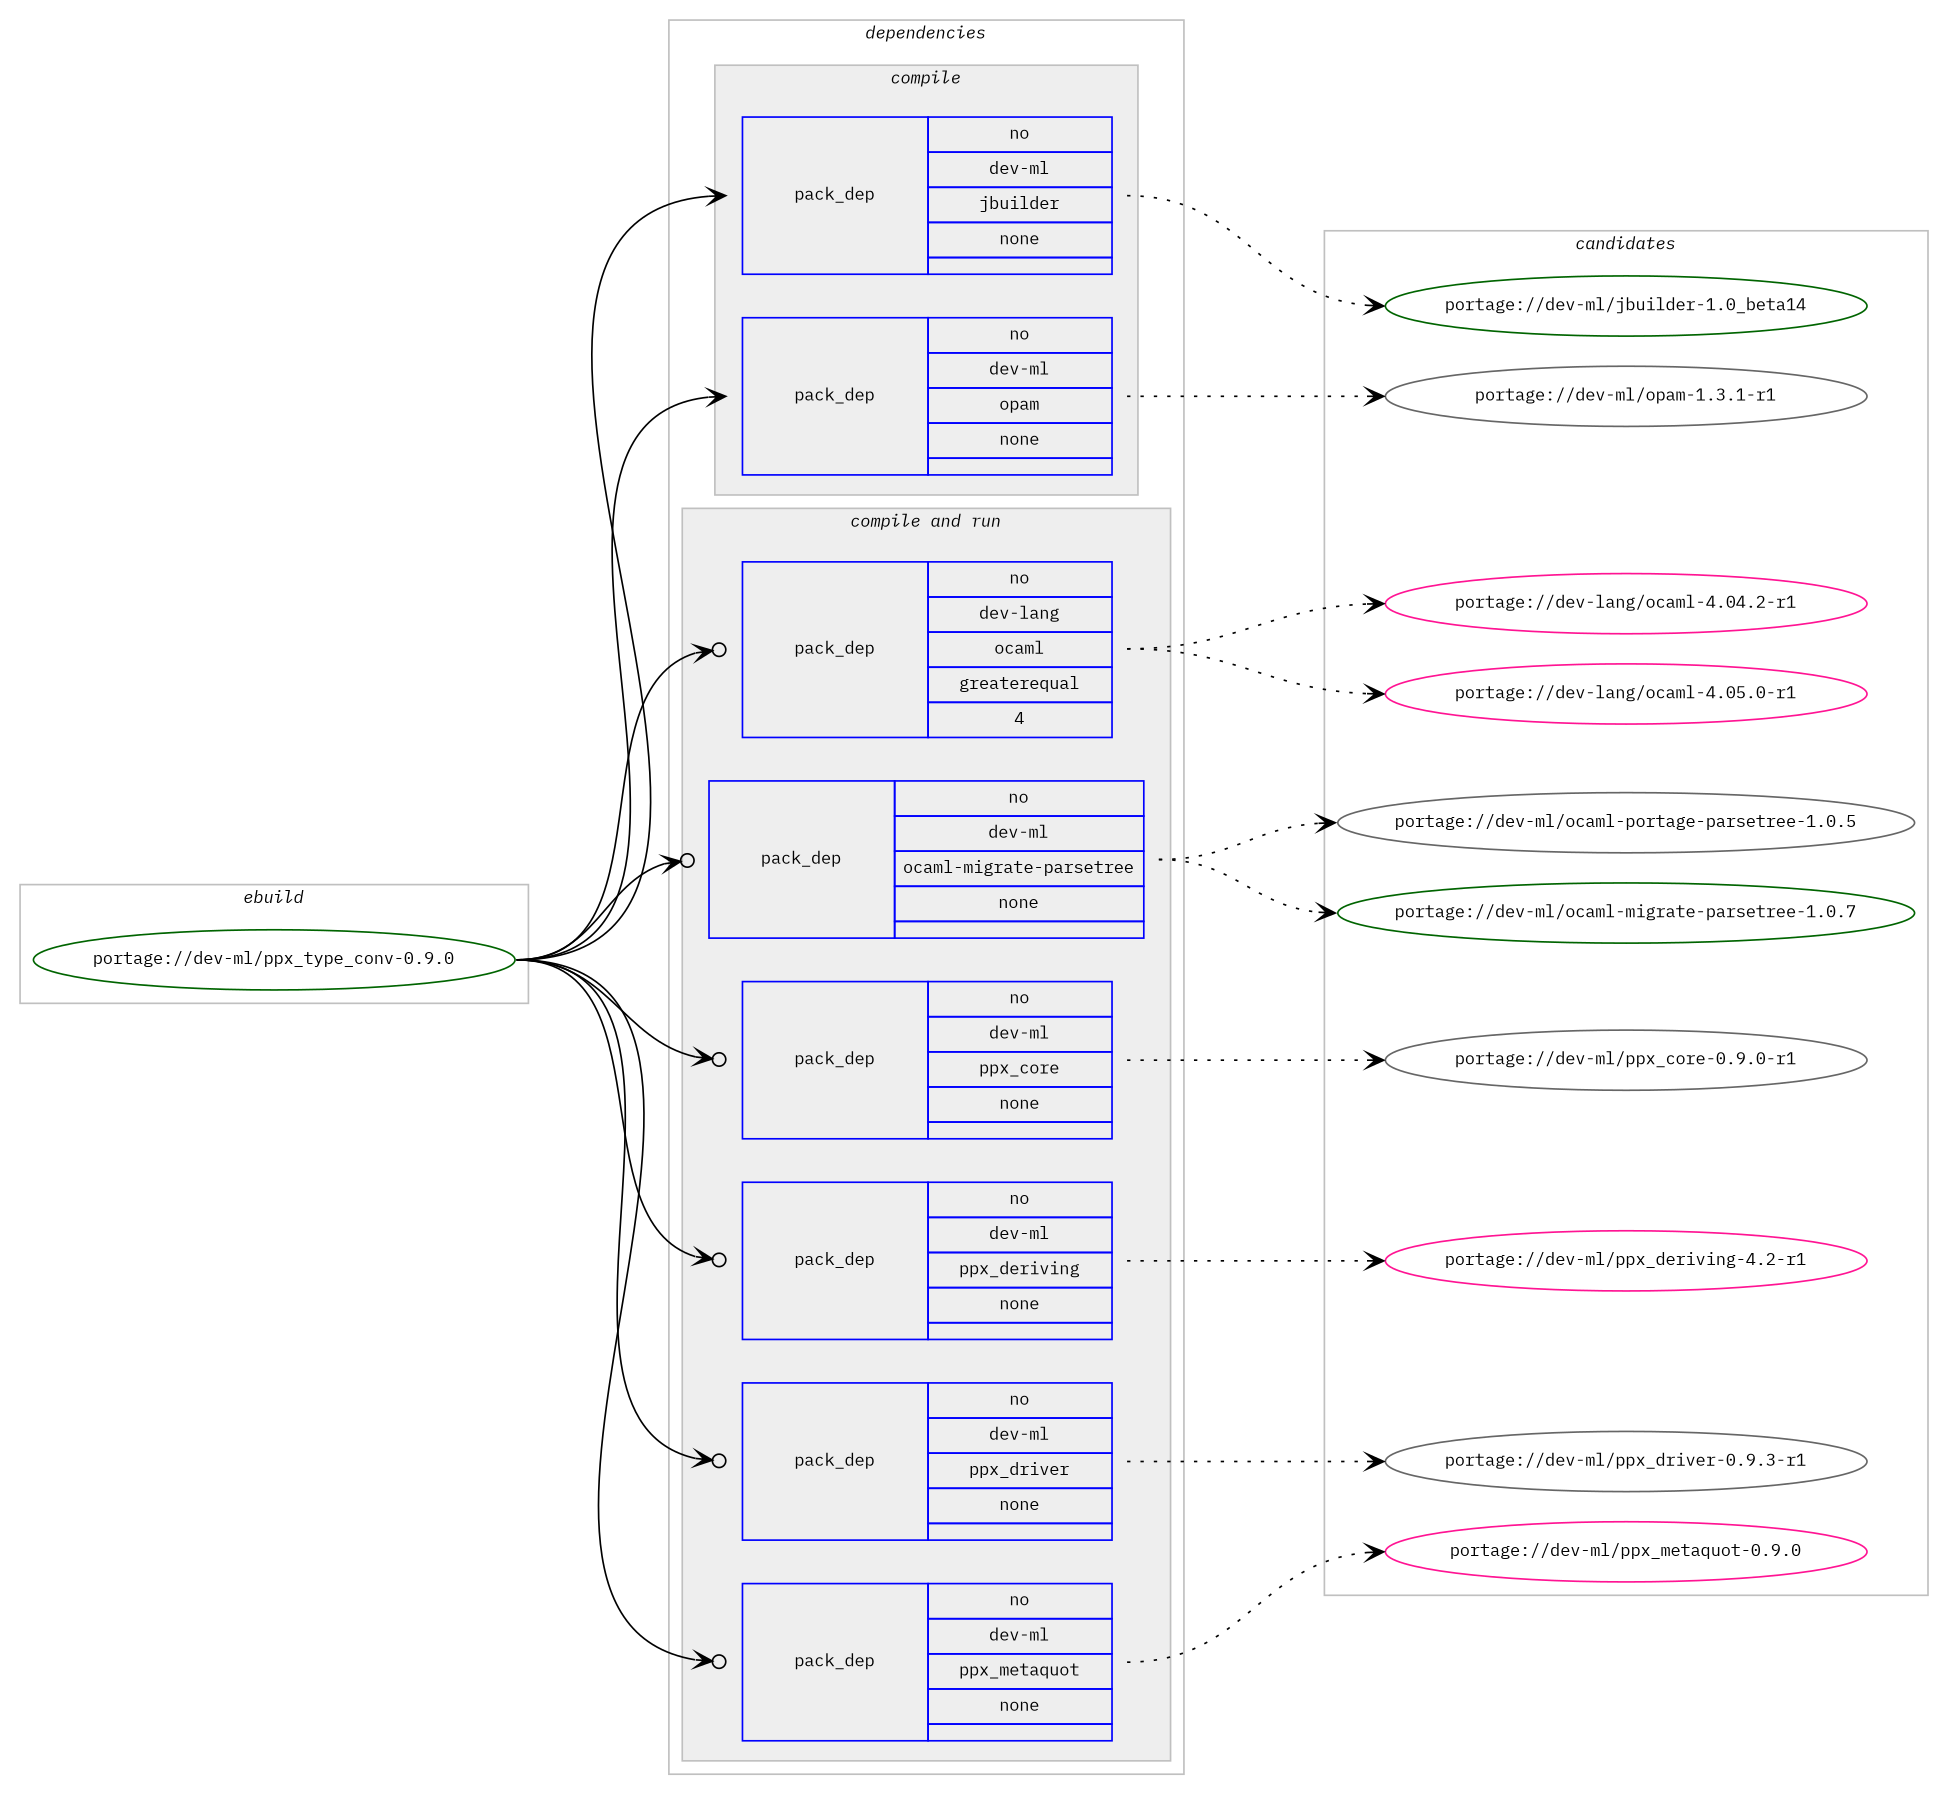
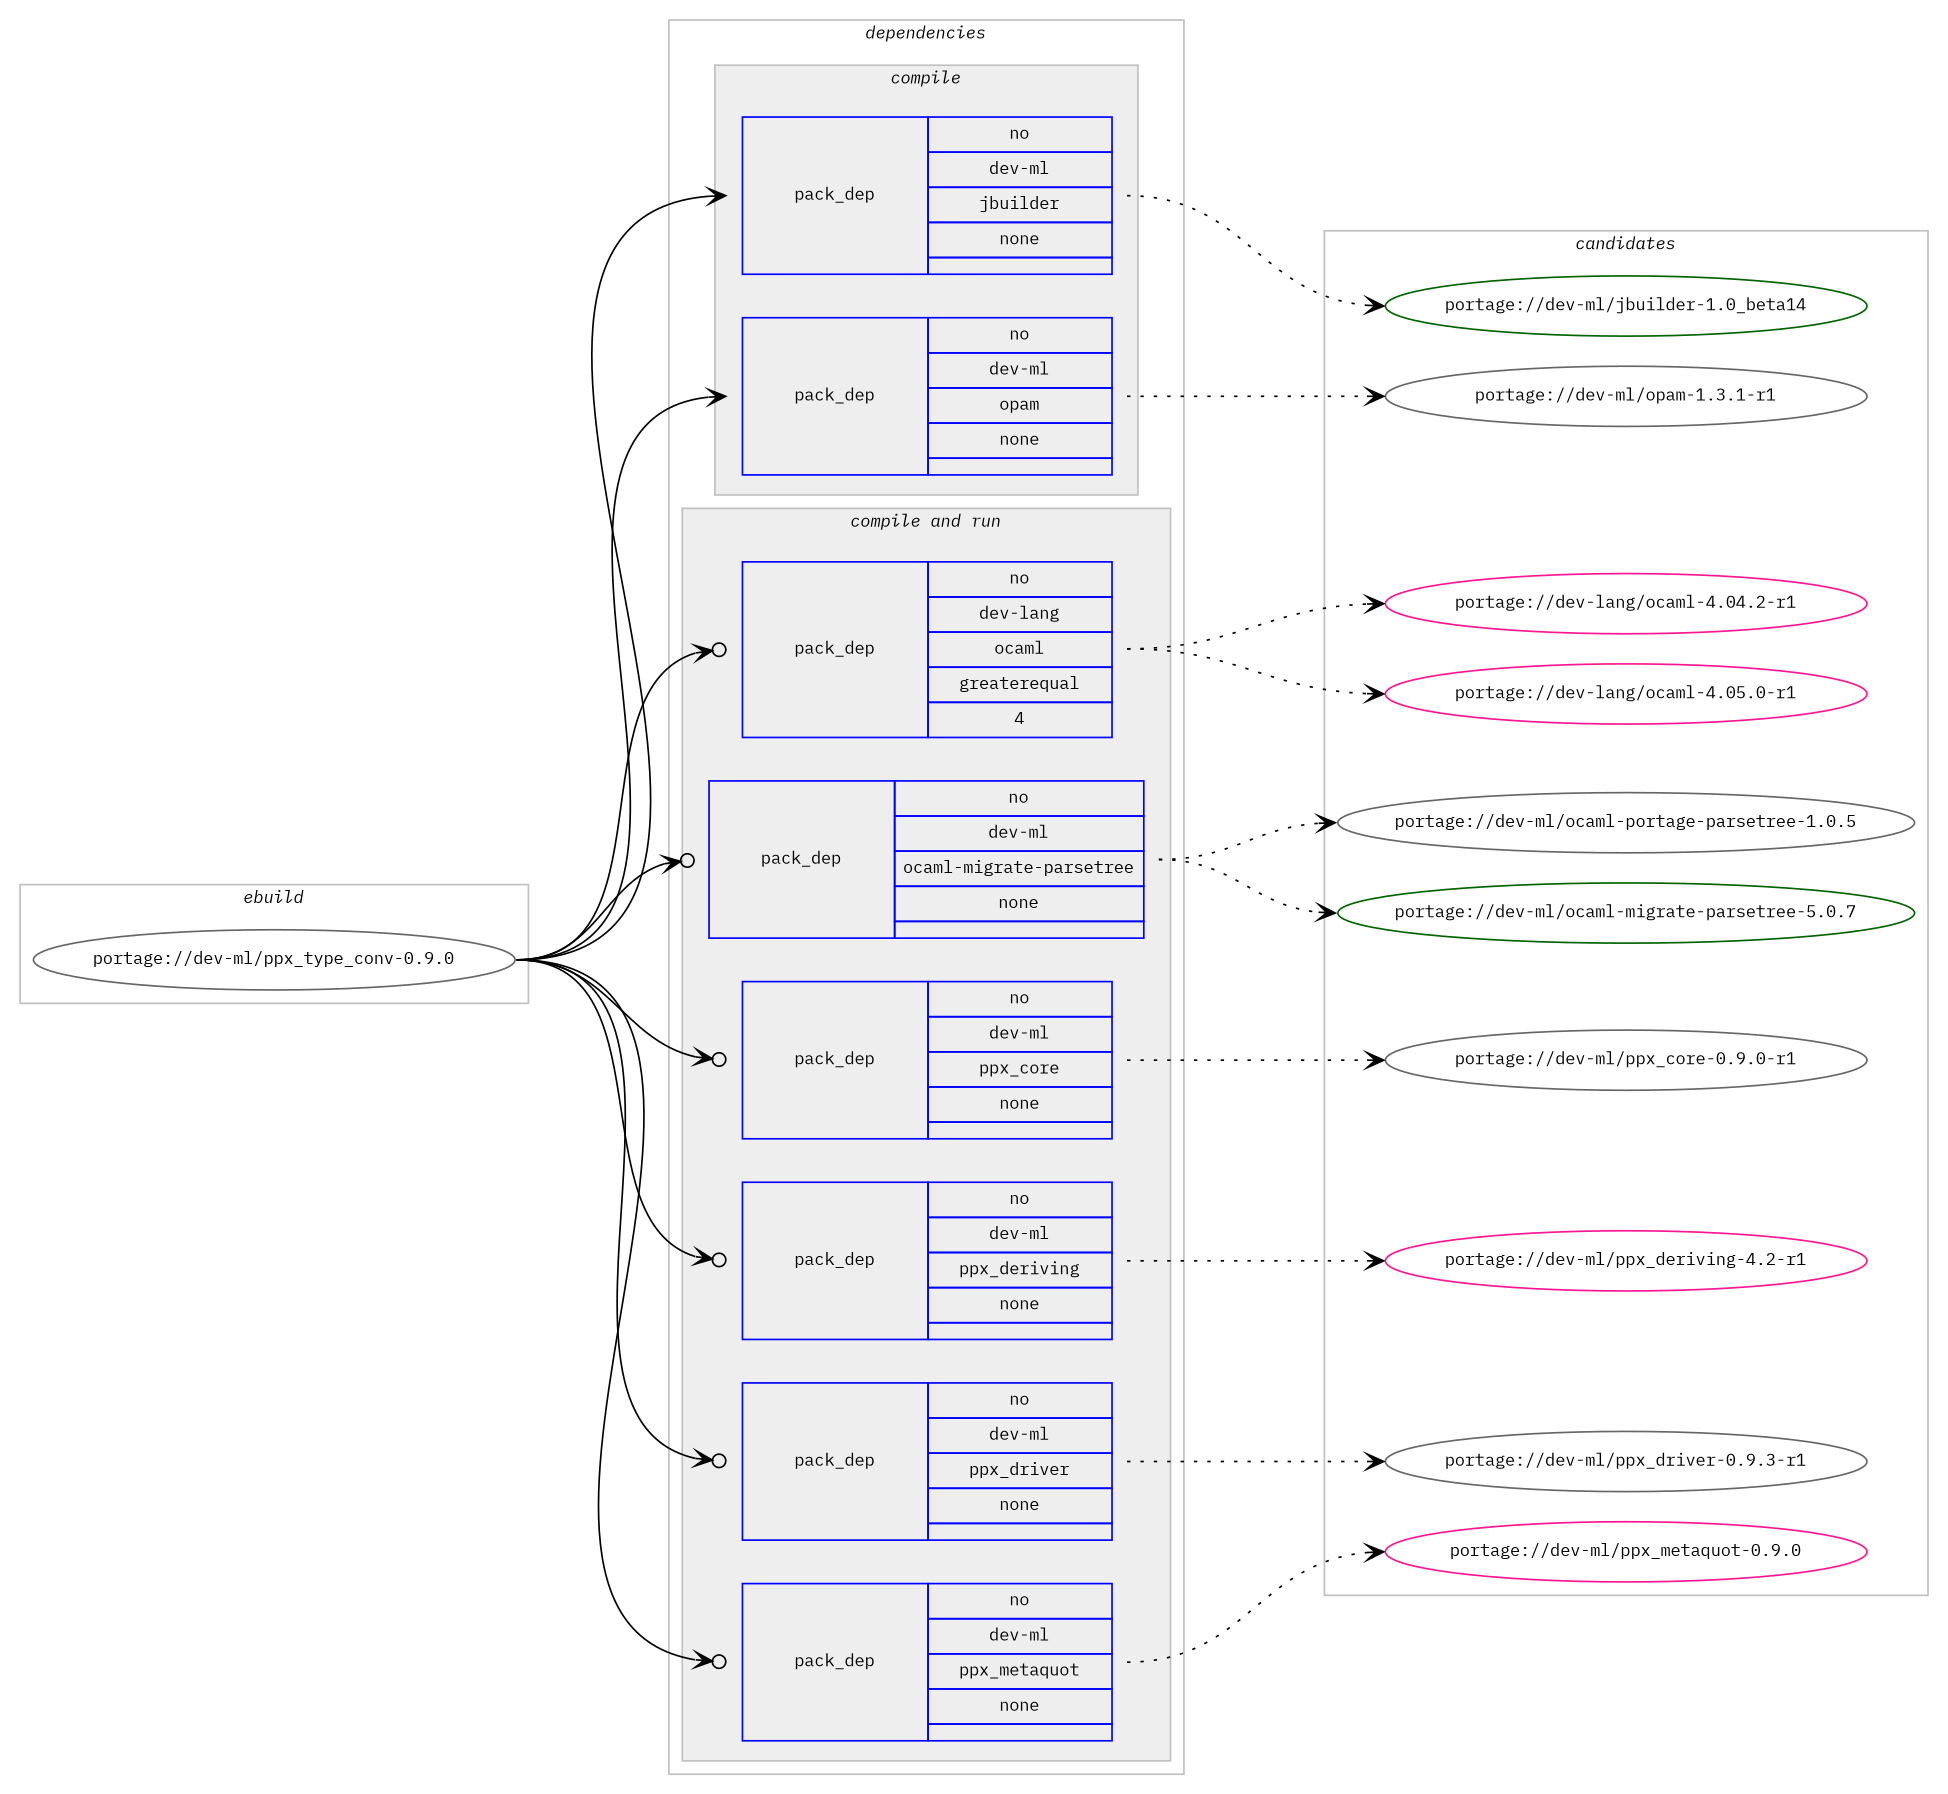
node "portage://dev-ml/ocaml-migrate-parsetree-1.0.7": label "portage://dev-ml/ocaml-migrate-parsetree-1.0.7" -> "portage://dev-ml/ocaml-migrate-parsetree-5.0.7"
node "portage://dev-ml/ppx_type_conv-0.9.0": color darkgreen -> gray40
